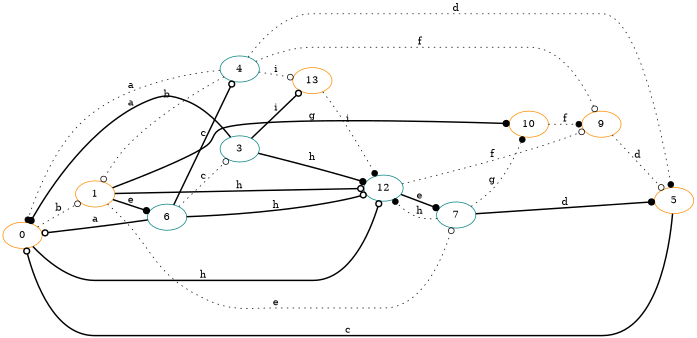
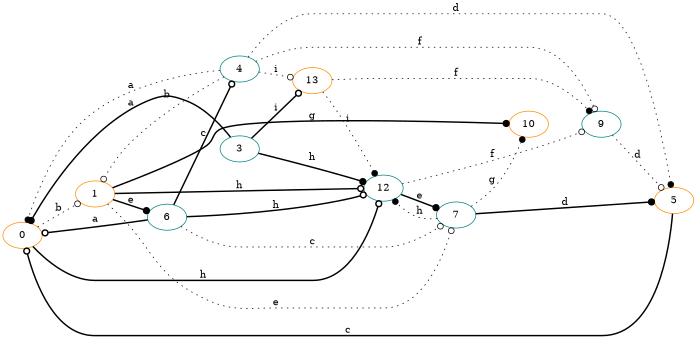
edge "10" -> "9": now "13" -> "9"
node "9": color darkorange -> teal
edge "6" -> "3": now "6" -> "7"
